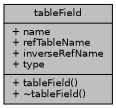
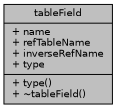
node "tableField": text "+ tableField()" -> "+ type()"
